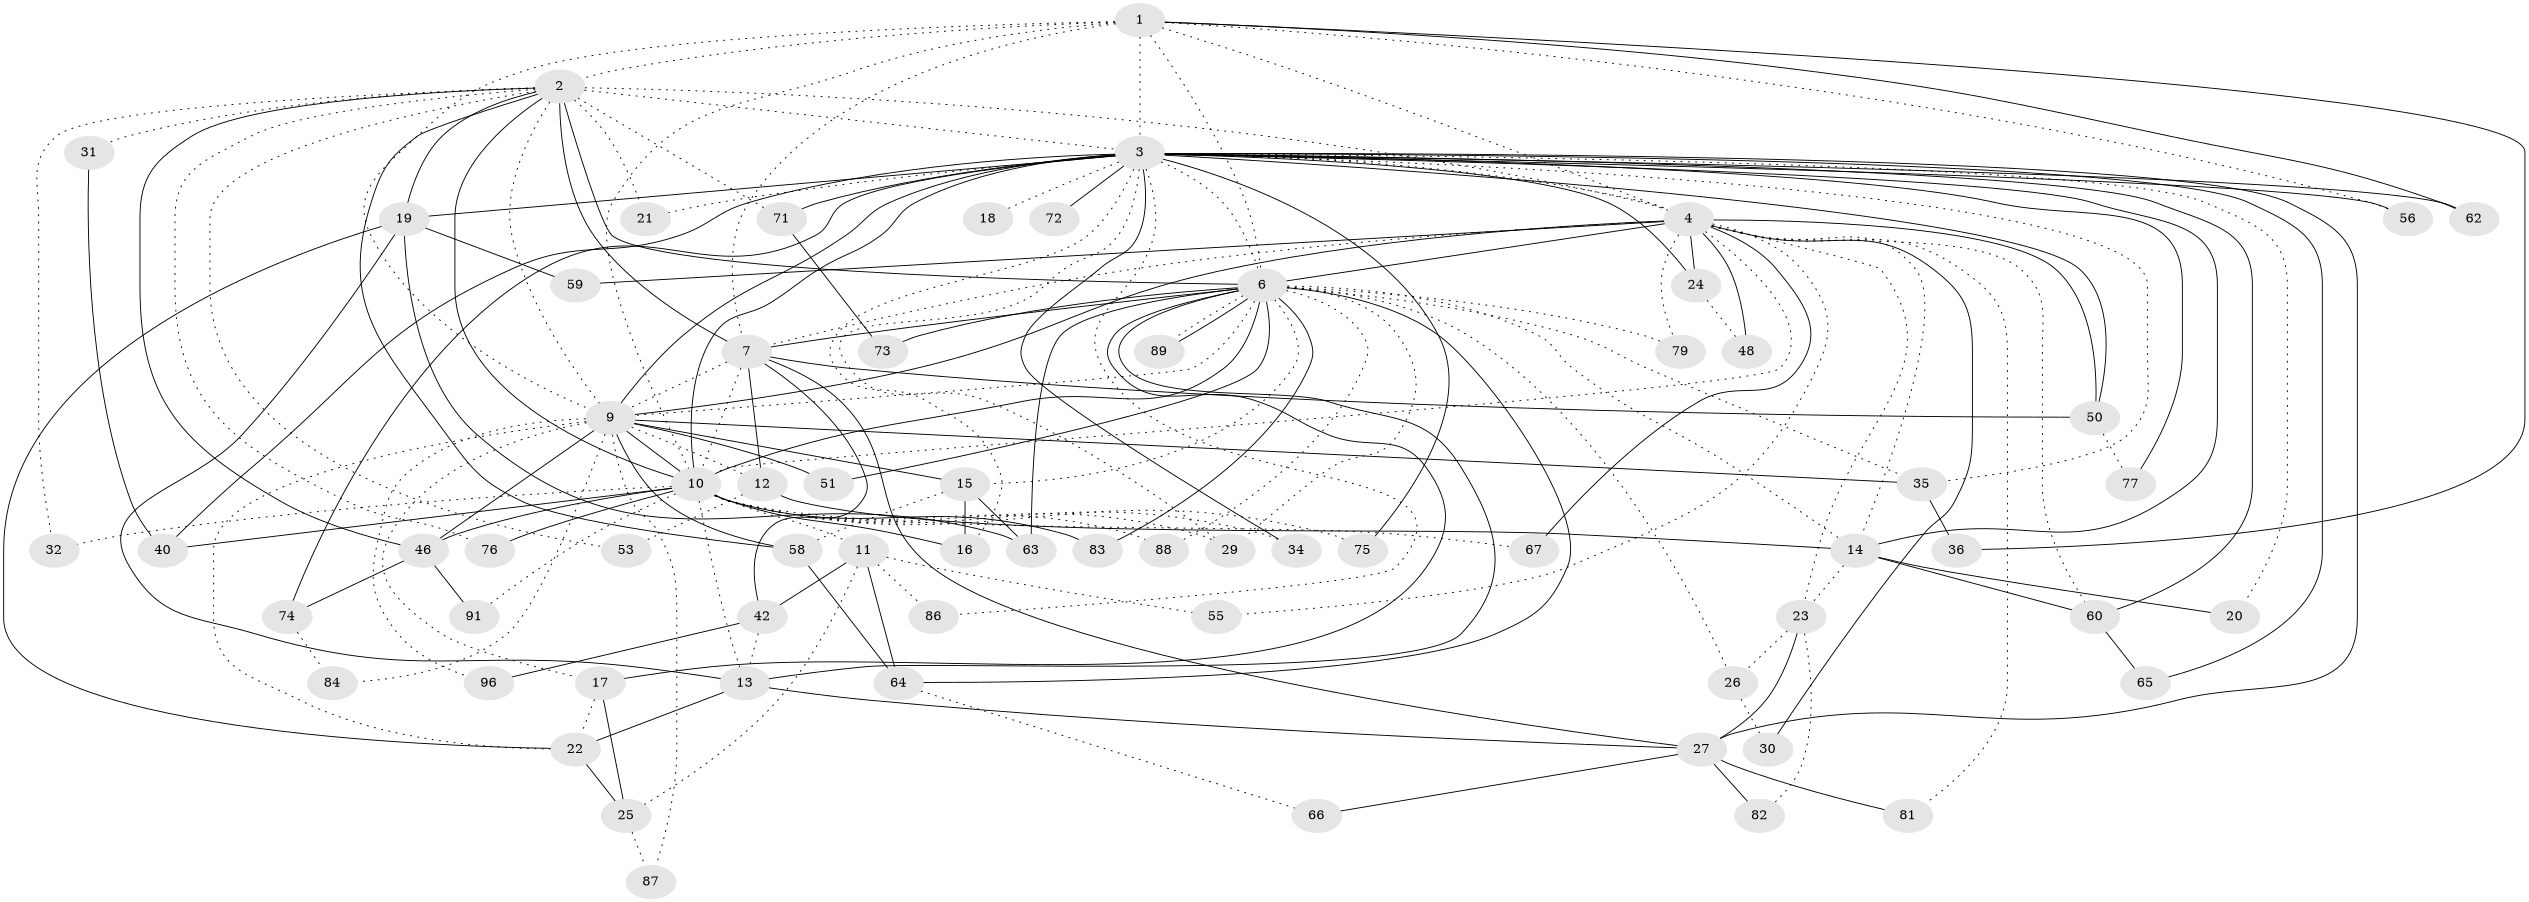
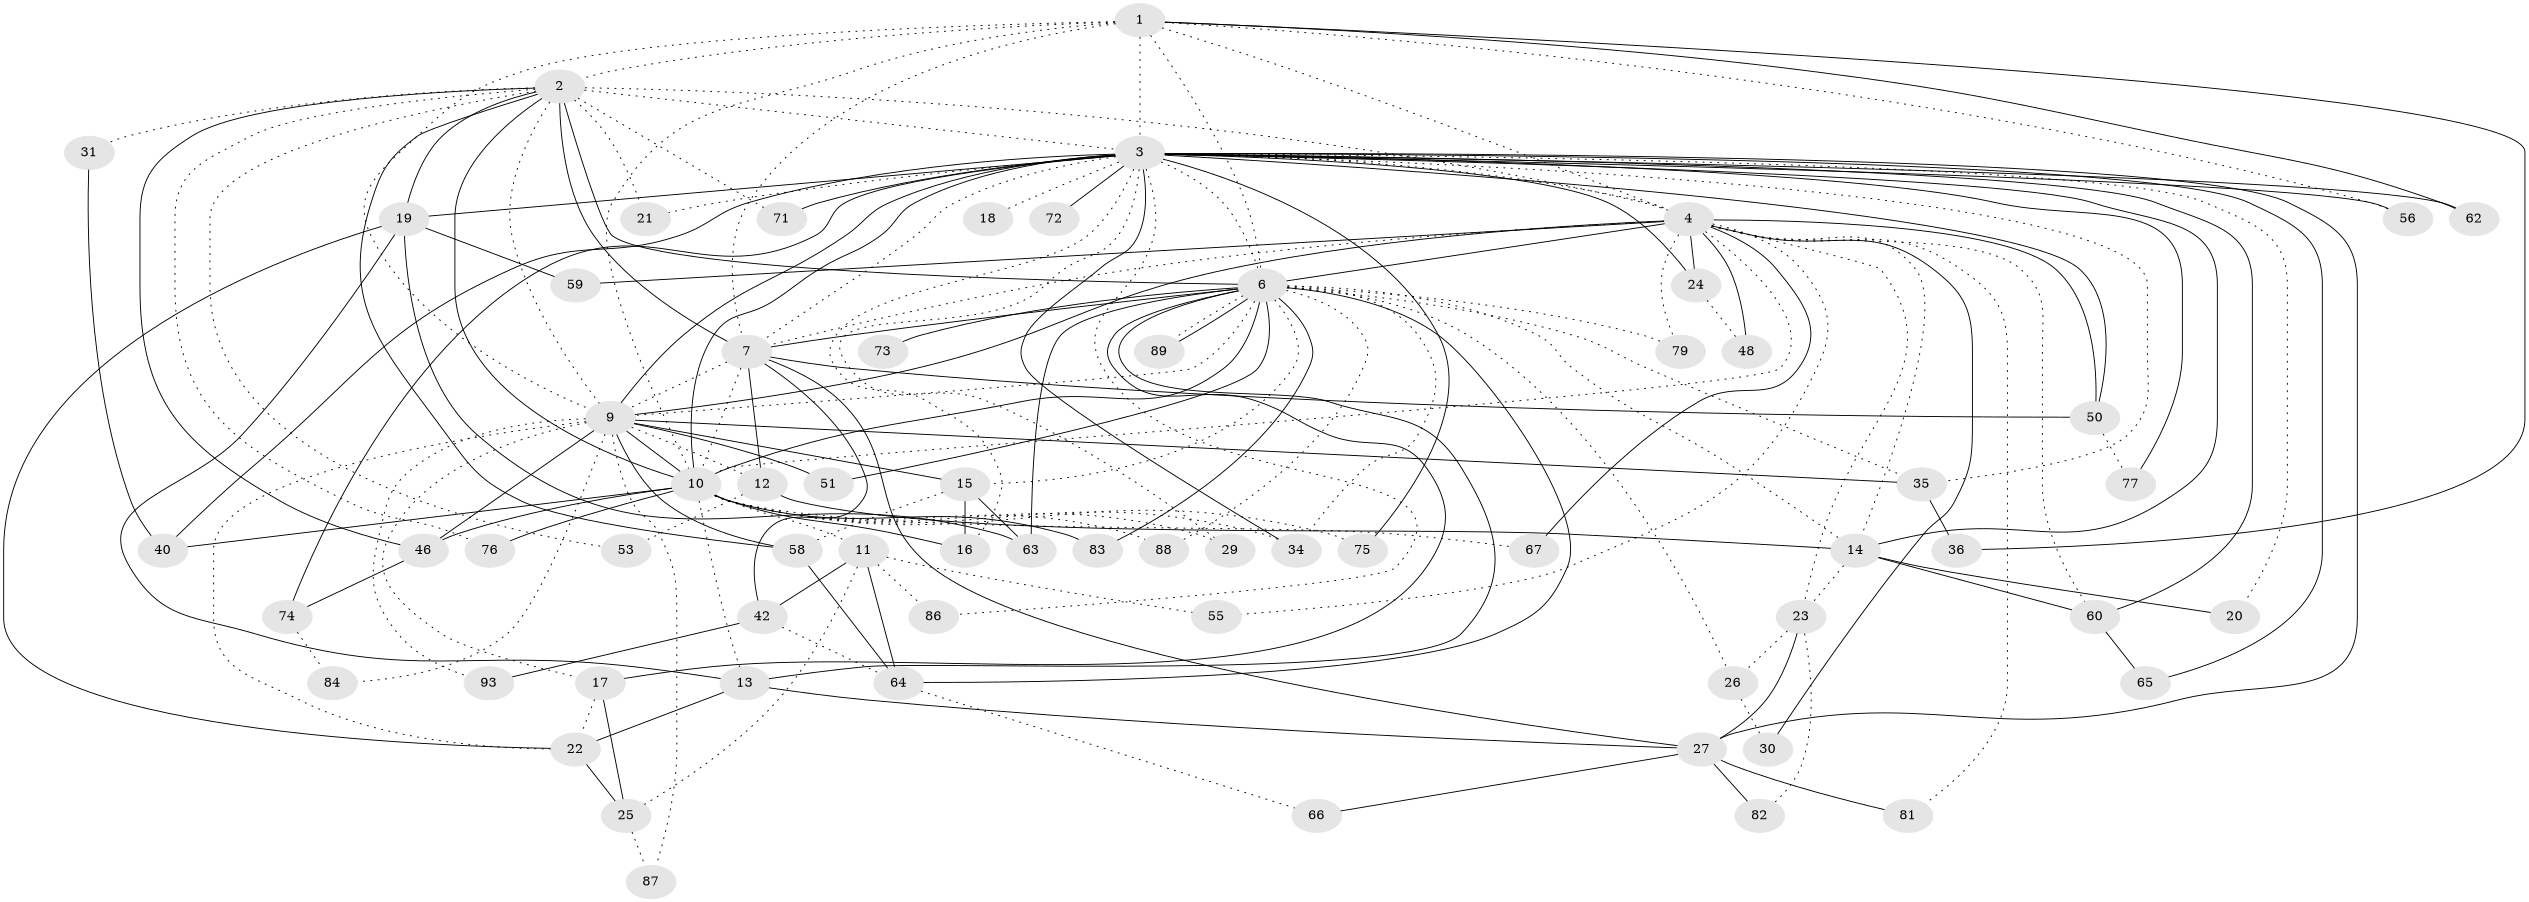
edge "3" -- "7": added
edge "71" -- "73": removed
edge "6" -- "29": now "6" -- "34"
node "32": removed
node "91": removed
edge "42" -- "13": now "42" -- "64"
node "96": label "96" -> "93"
